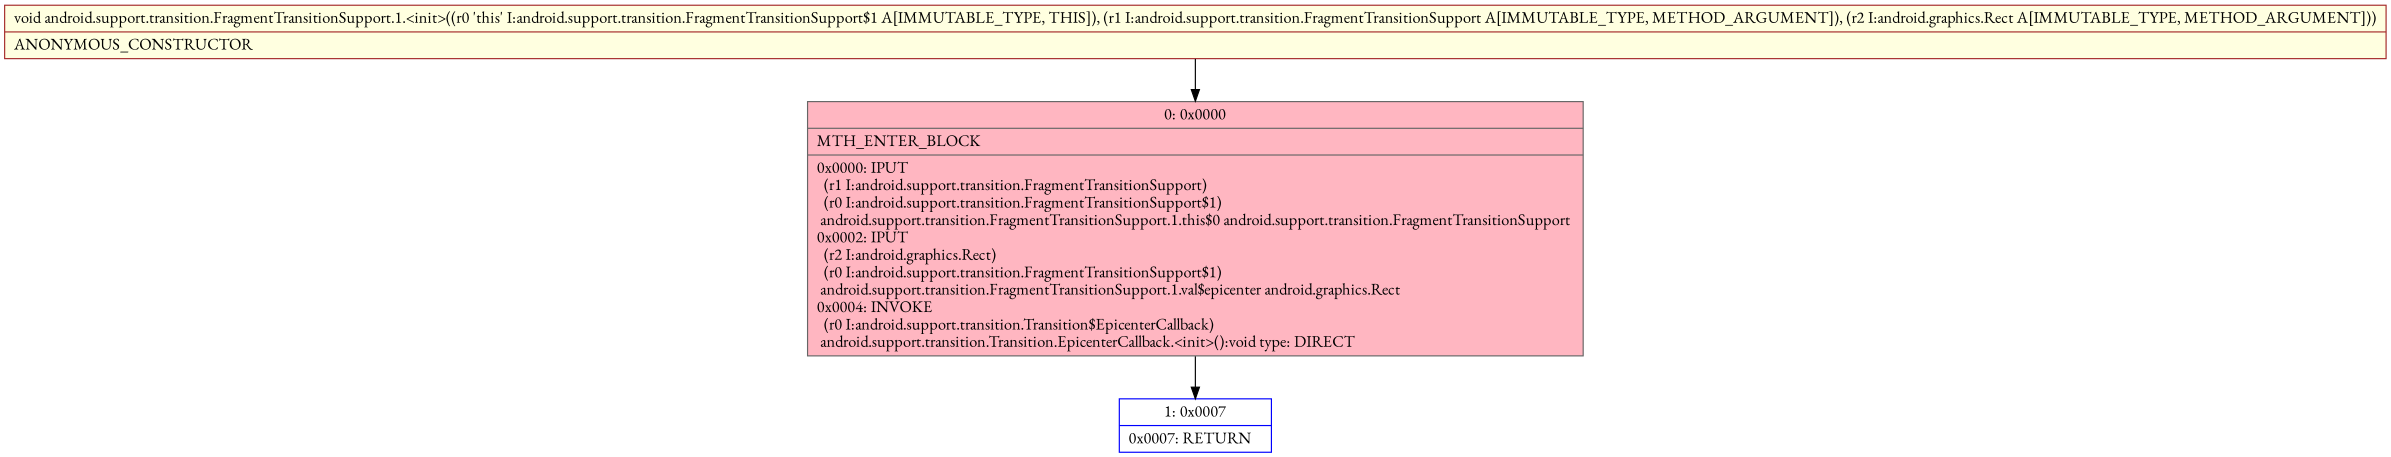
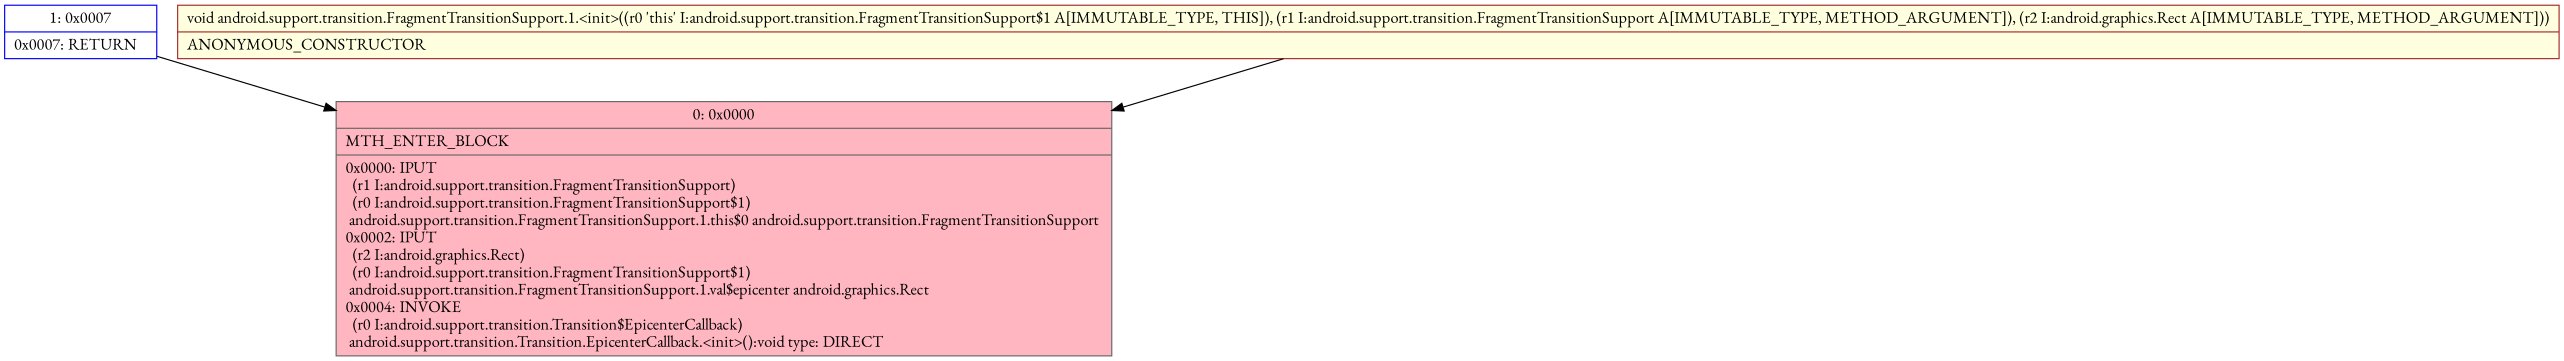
edge "0: 0x0000" -> "1: 0x0007": reversed
